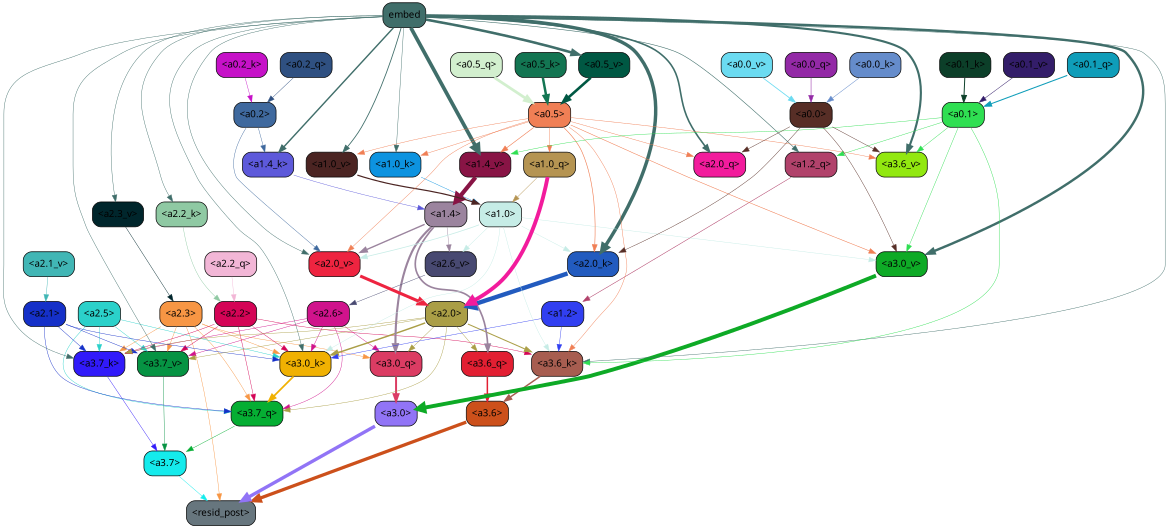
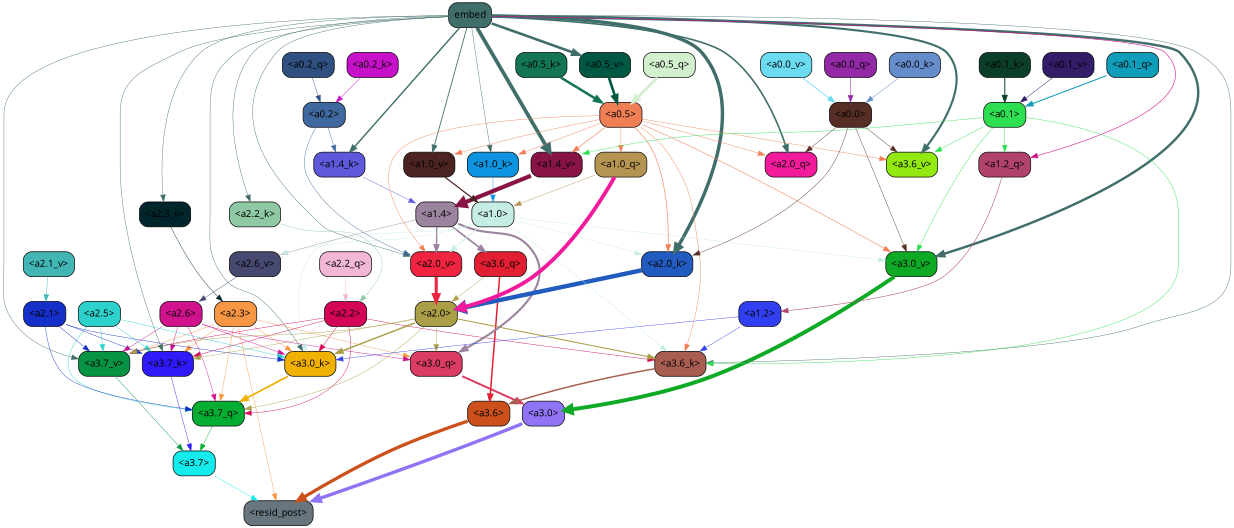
edge "embed" -> "<a1.2_q>": color #406e6a -> #d0138c
edge "<a2.0>" -> "<a3.6_q>": reversed
